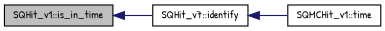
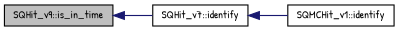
node "SQHit_v1::is_in_time": label "SQHit_v1::is_in_time" -> "SQHit_v9::is_in_time"
node "SQMCHit_v1::time": label "SQMCHit_v1::time" -> "SQMCHit_v1::identify"
